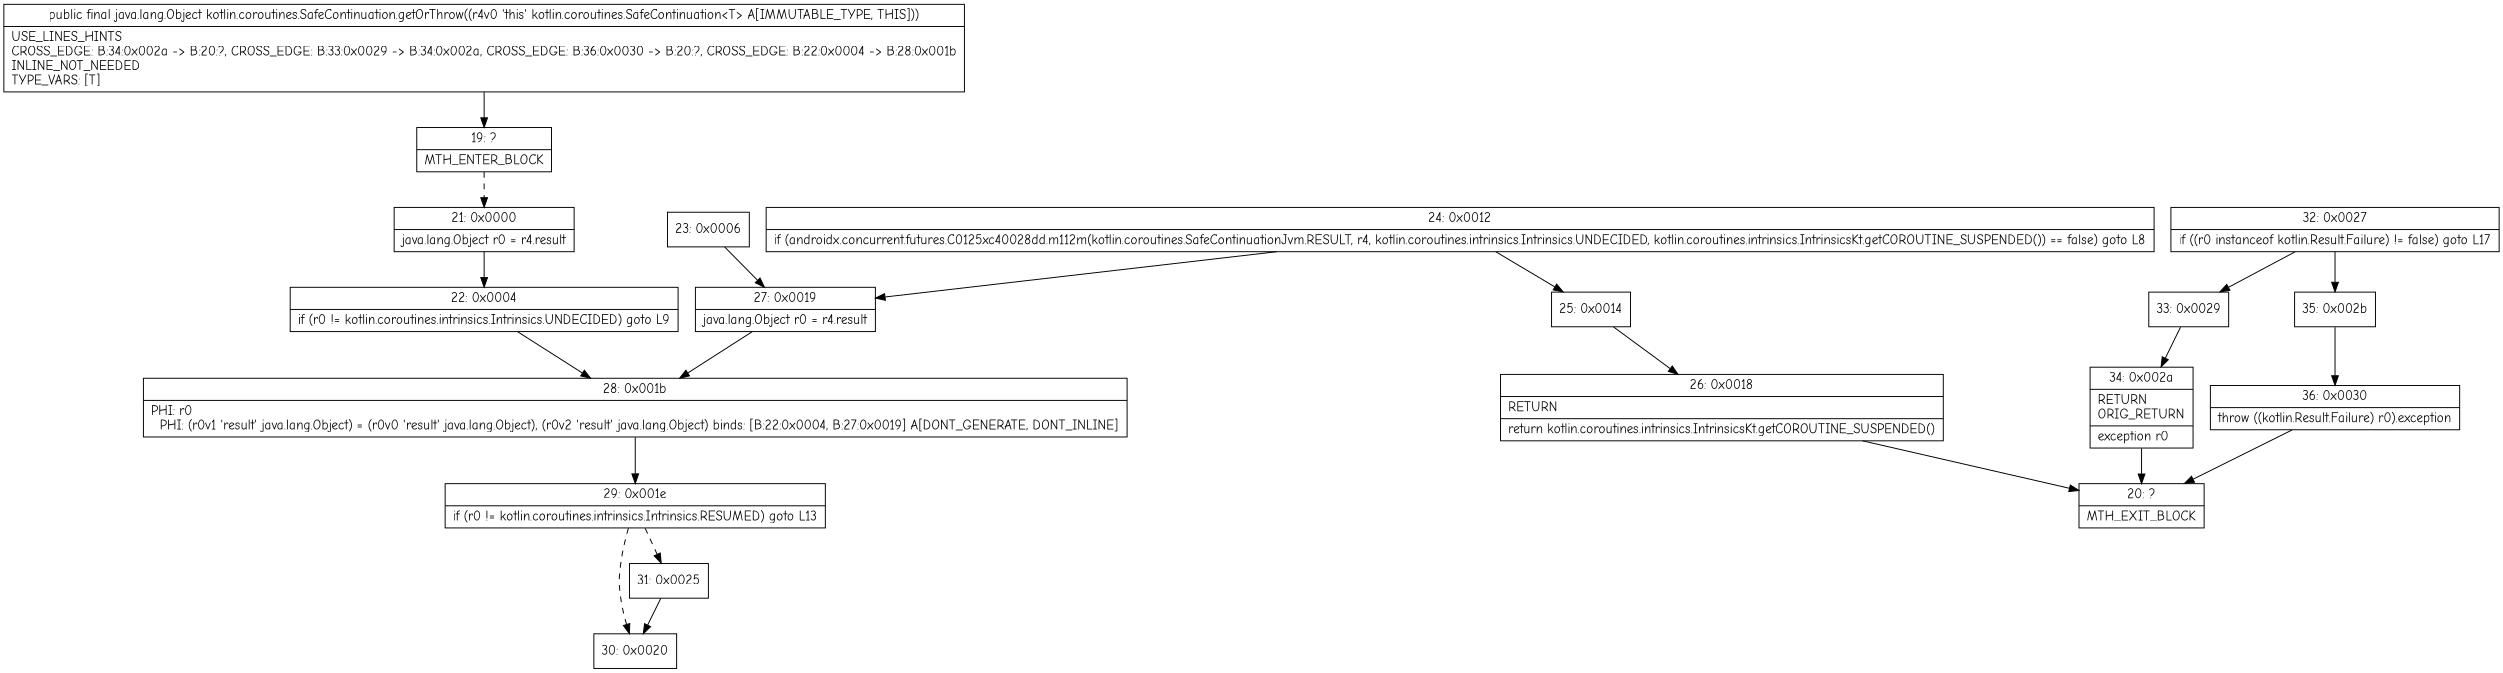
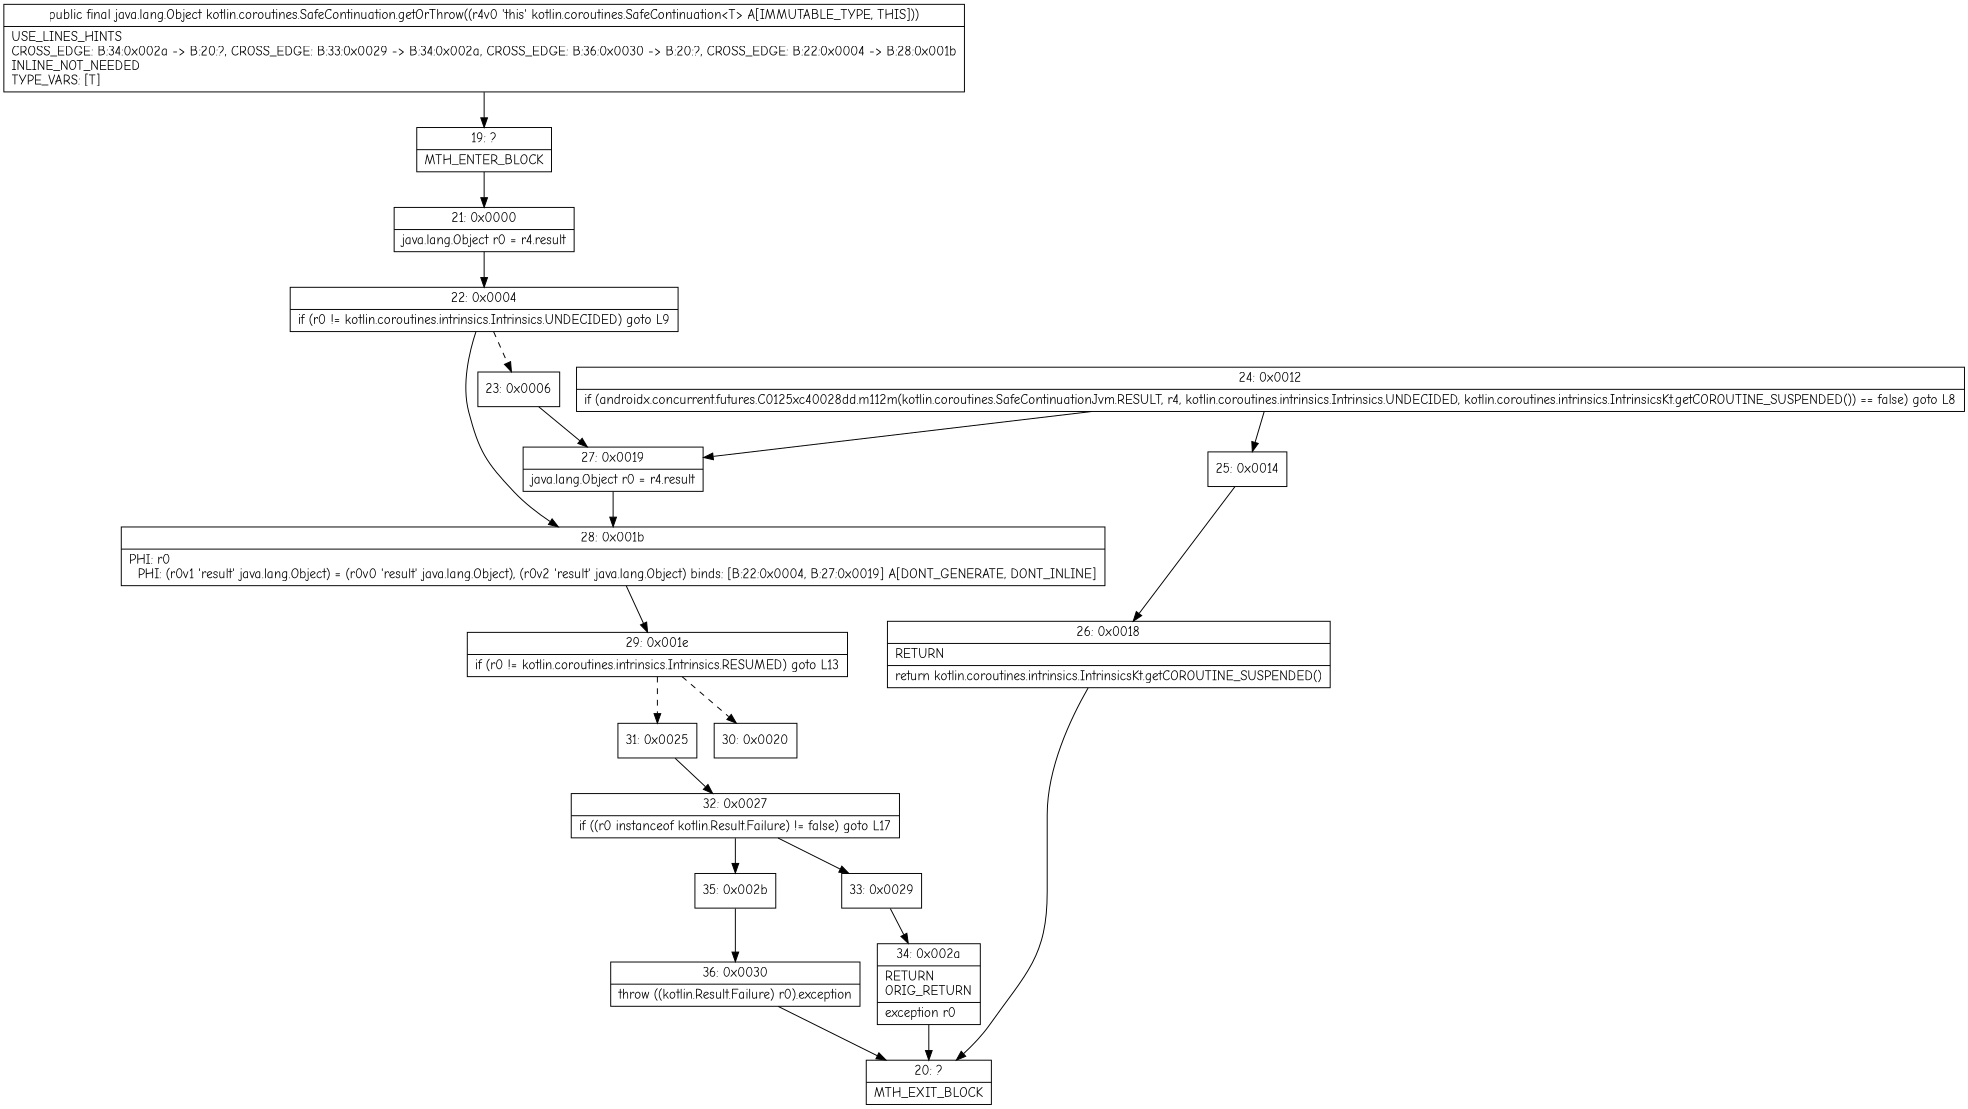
edge "19: ?" -> "21: 0x0000": style dashed -> solid
edge "22: 0x0004" -> "23: 0x0006": added
edge "31: 0x0025" -> "30: 0x0020": now "31: 0x0025" -> "32: 0x0027"
